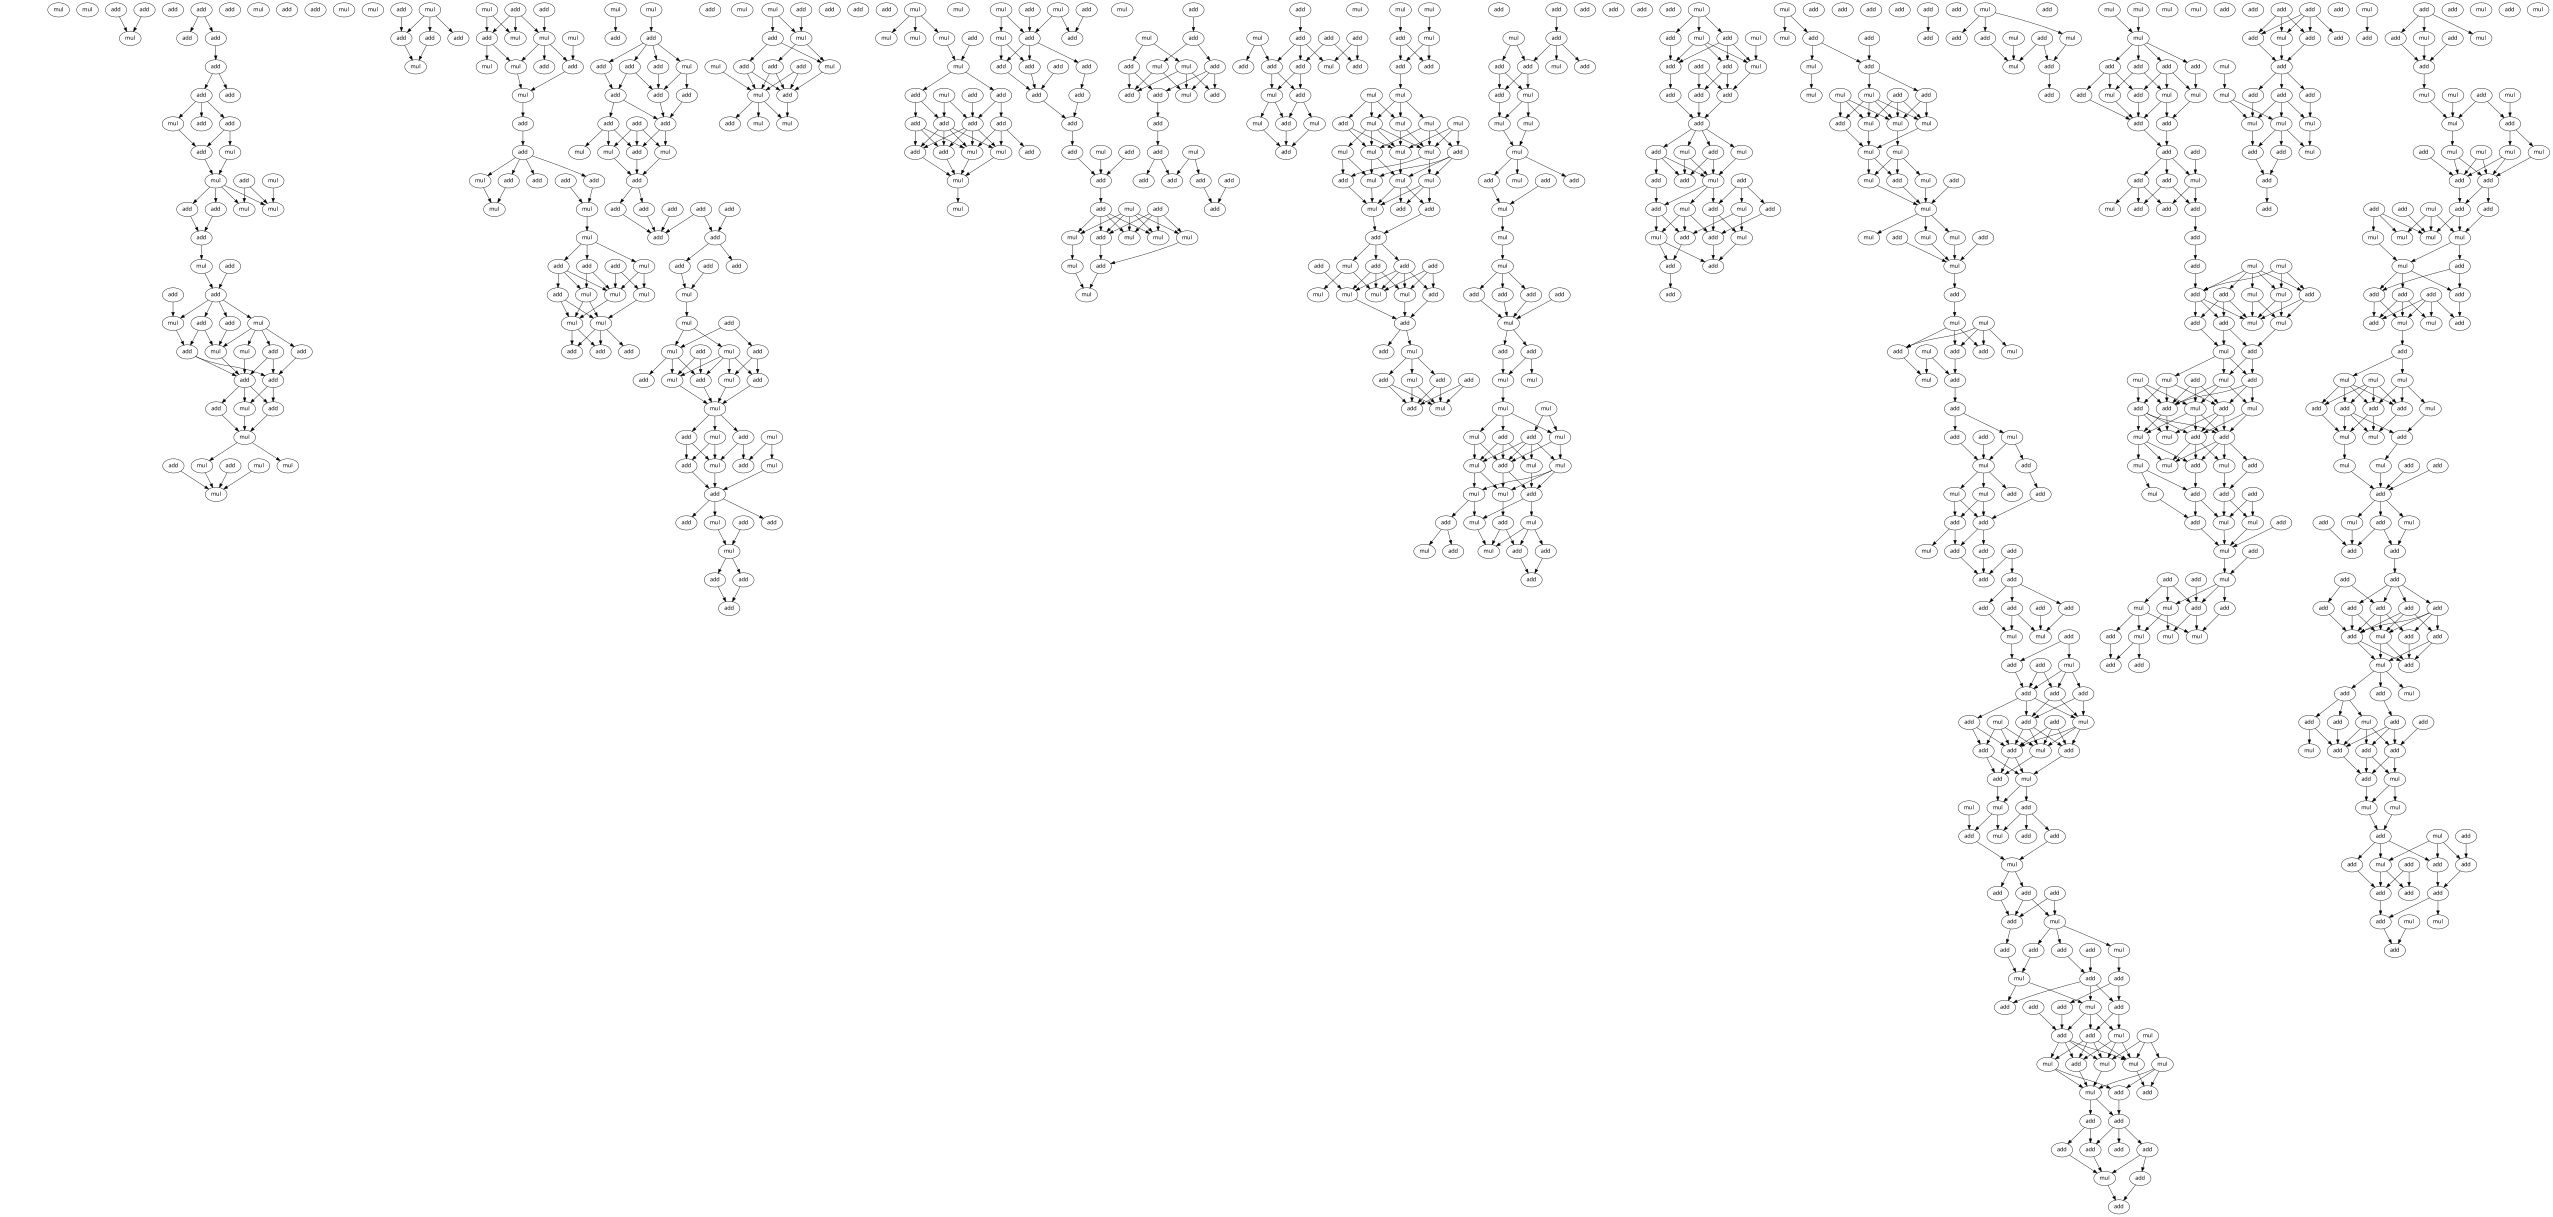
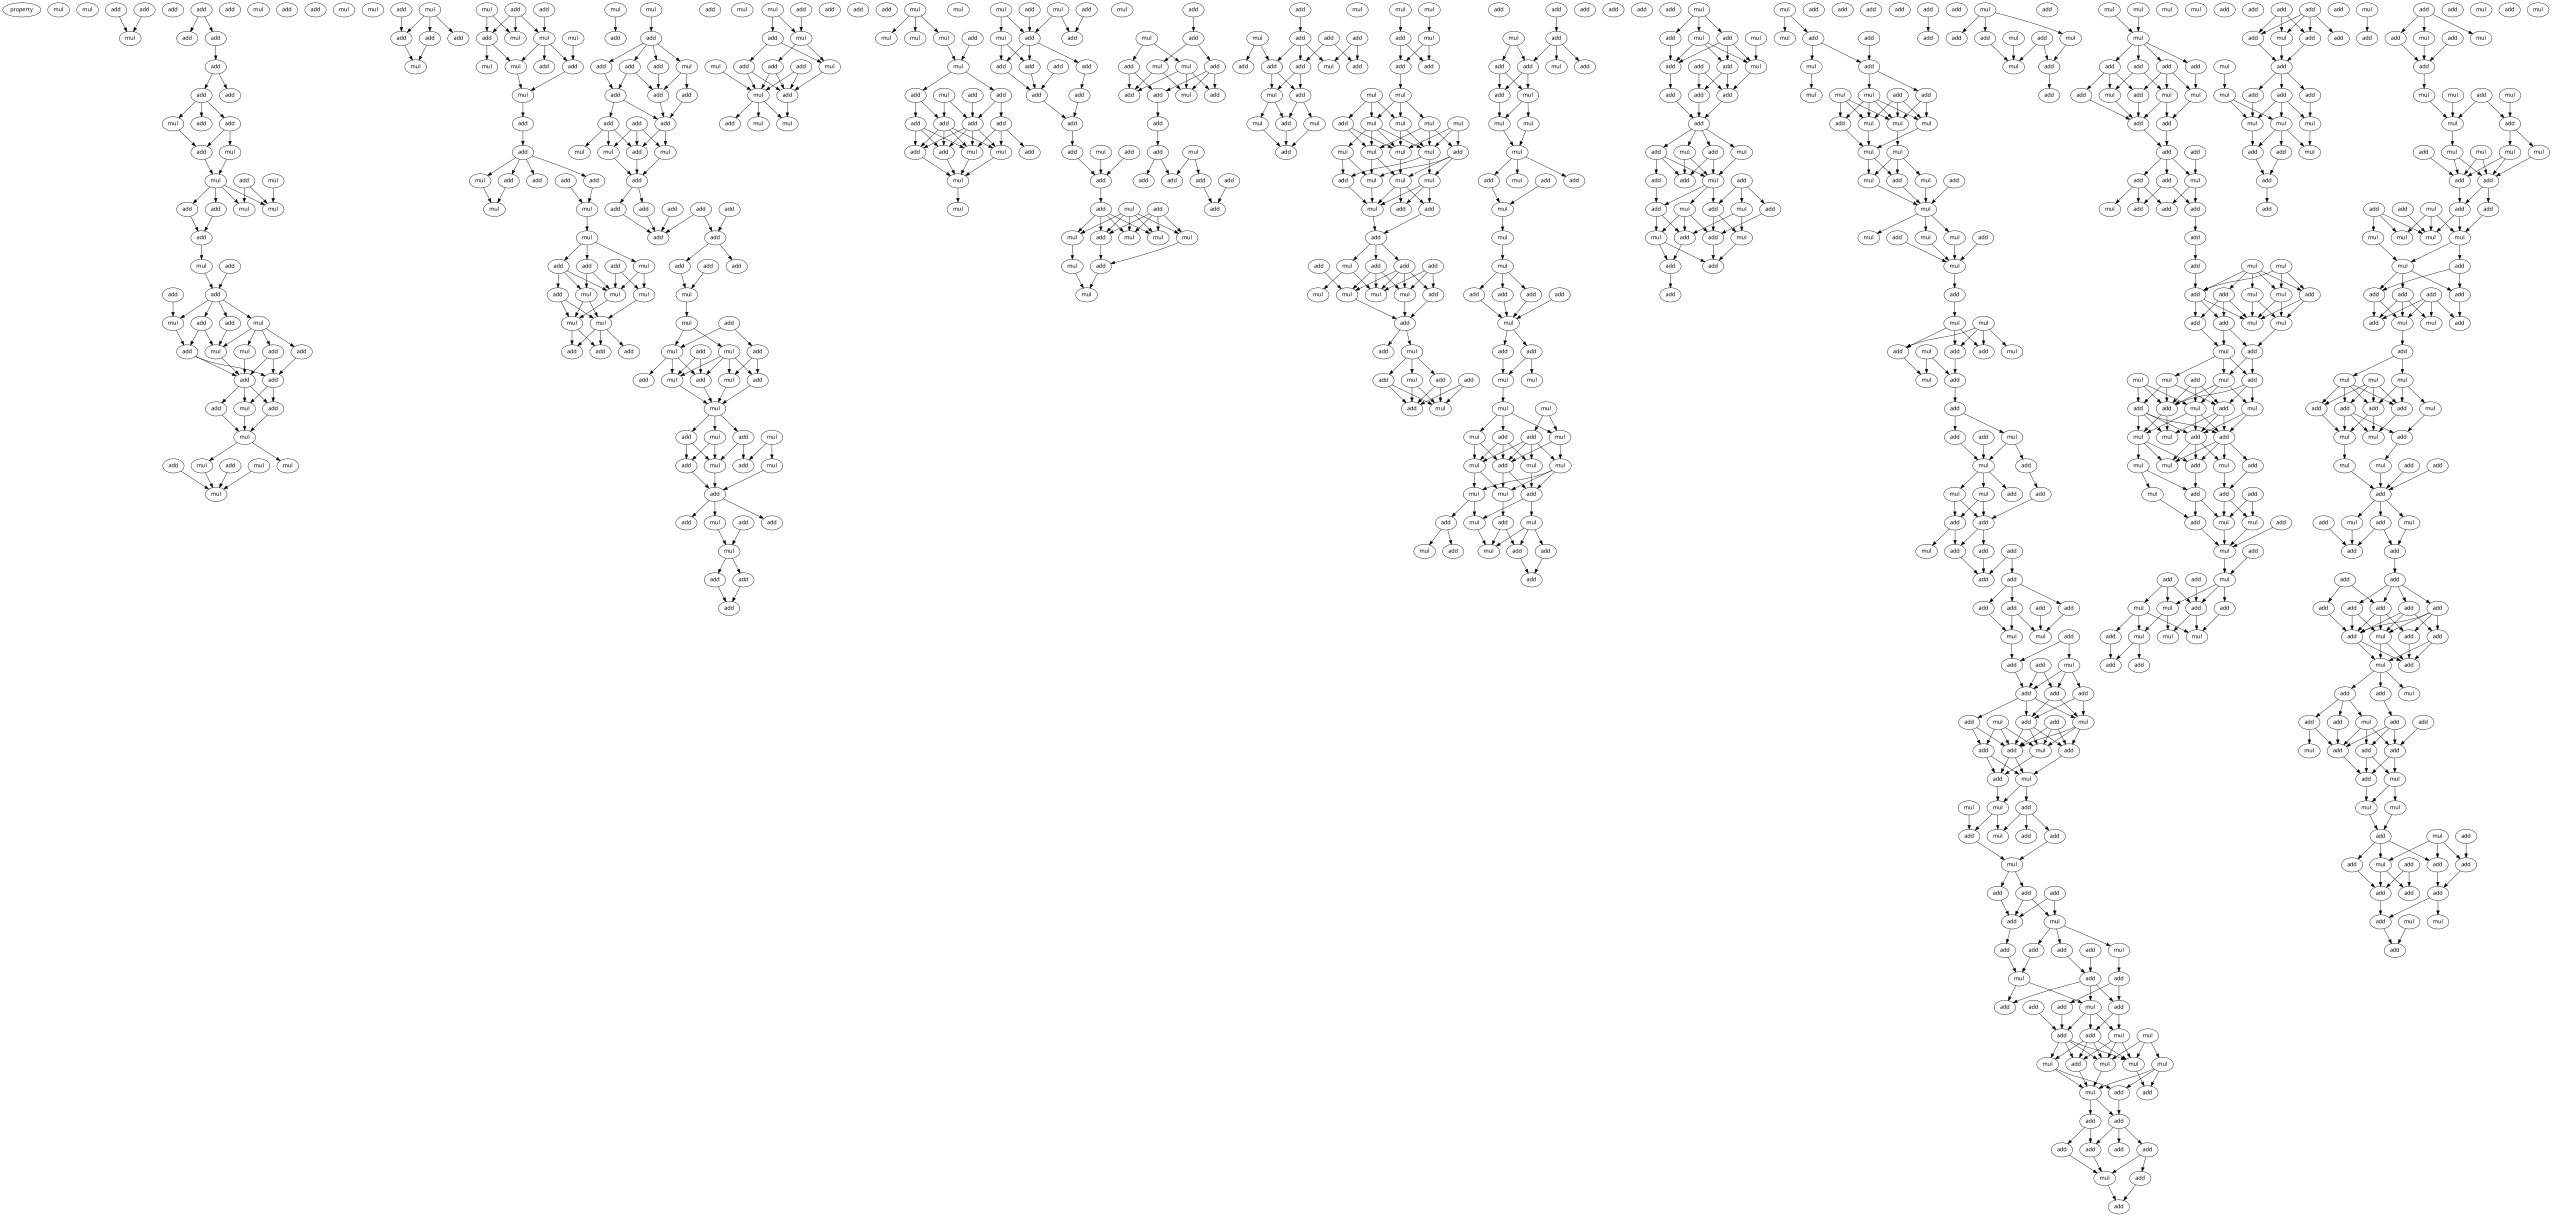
node "property": added
